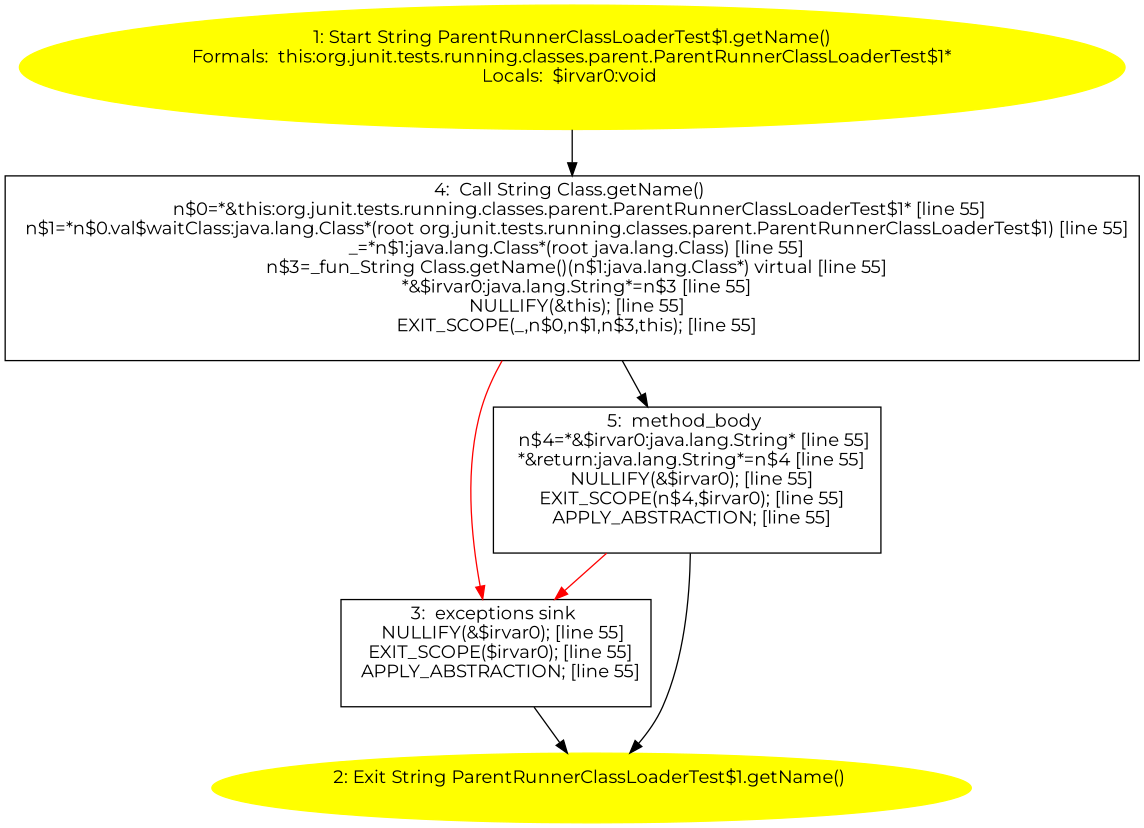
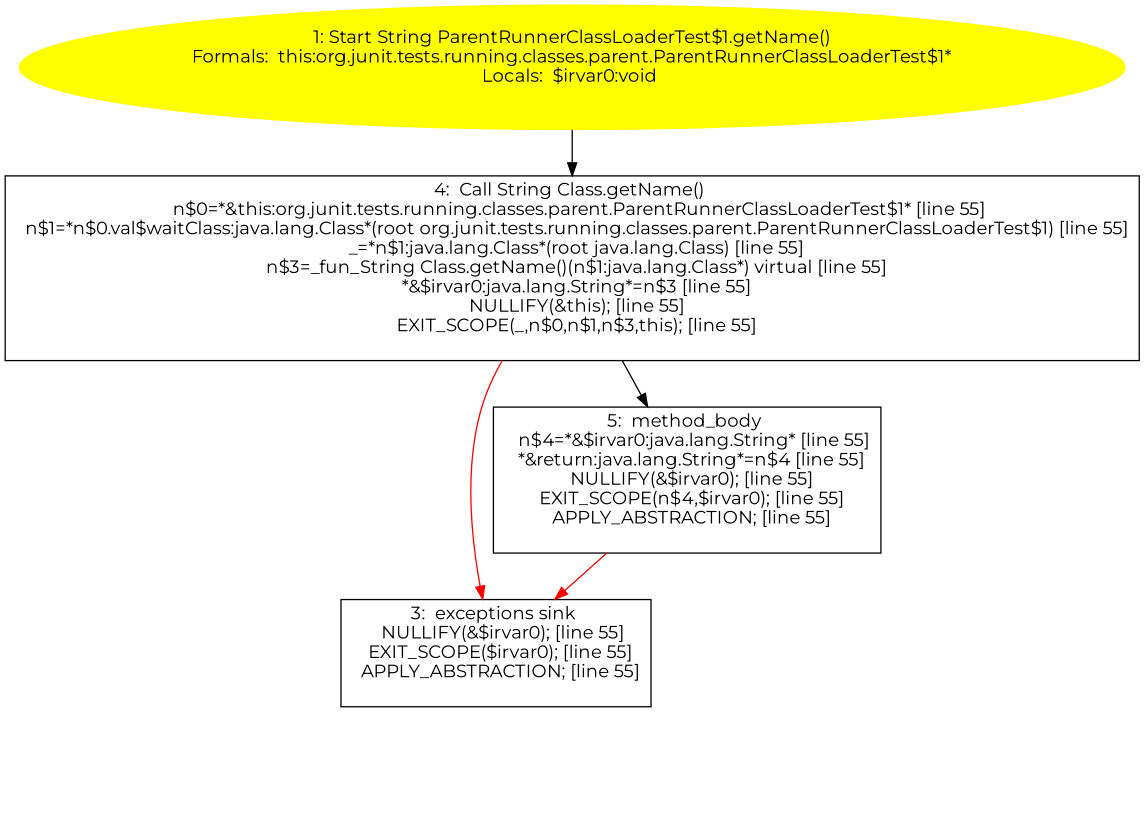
node "2: Exit String ParentRunnerClassLoaderTest$1.getName()": removed
